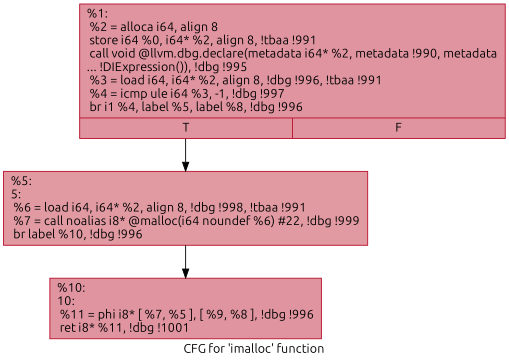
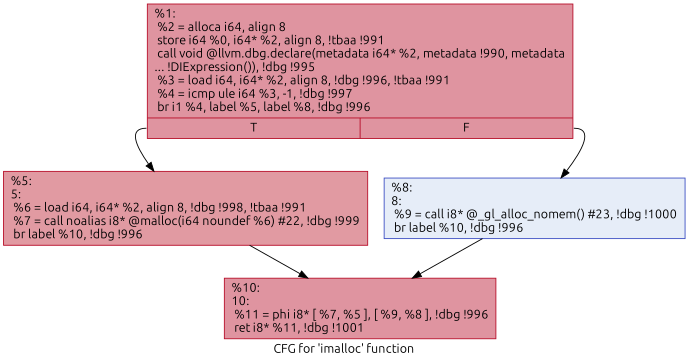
node "%8:": added
